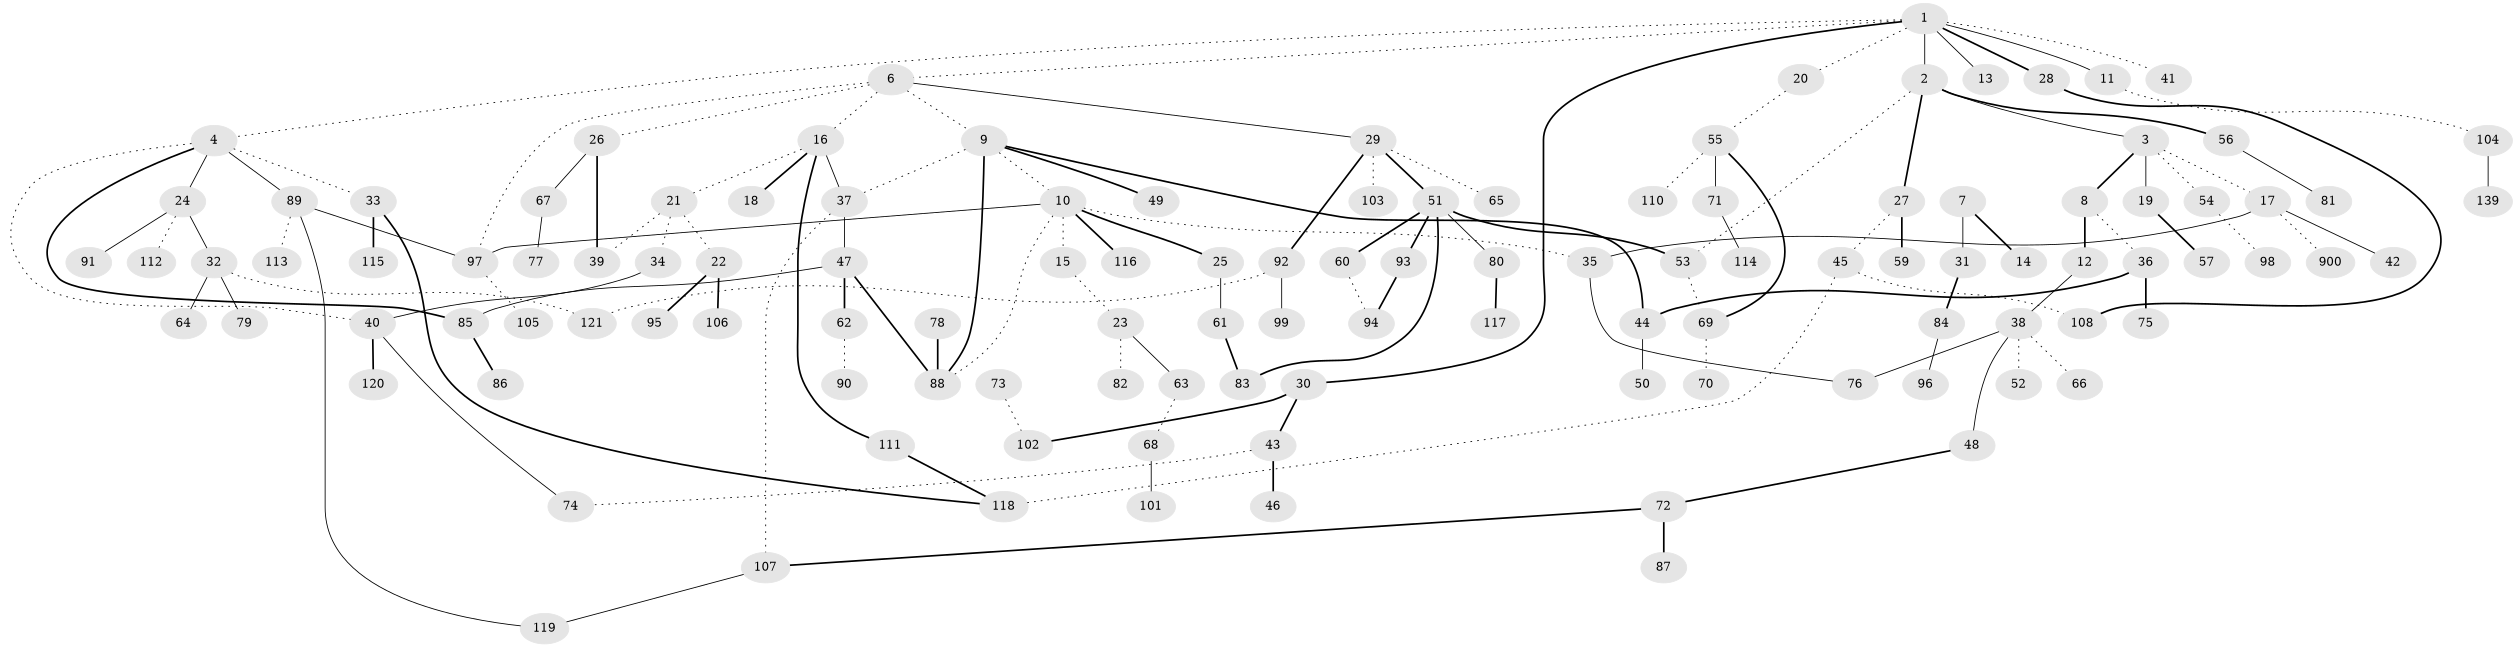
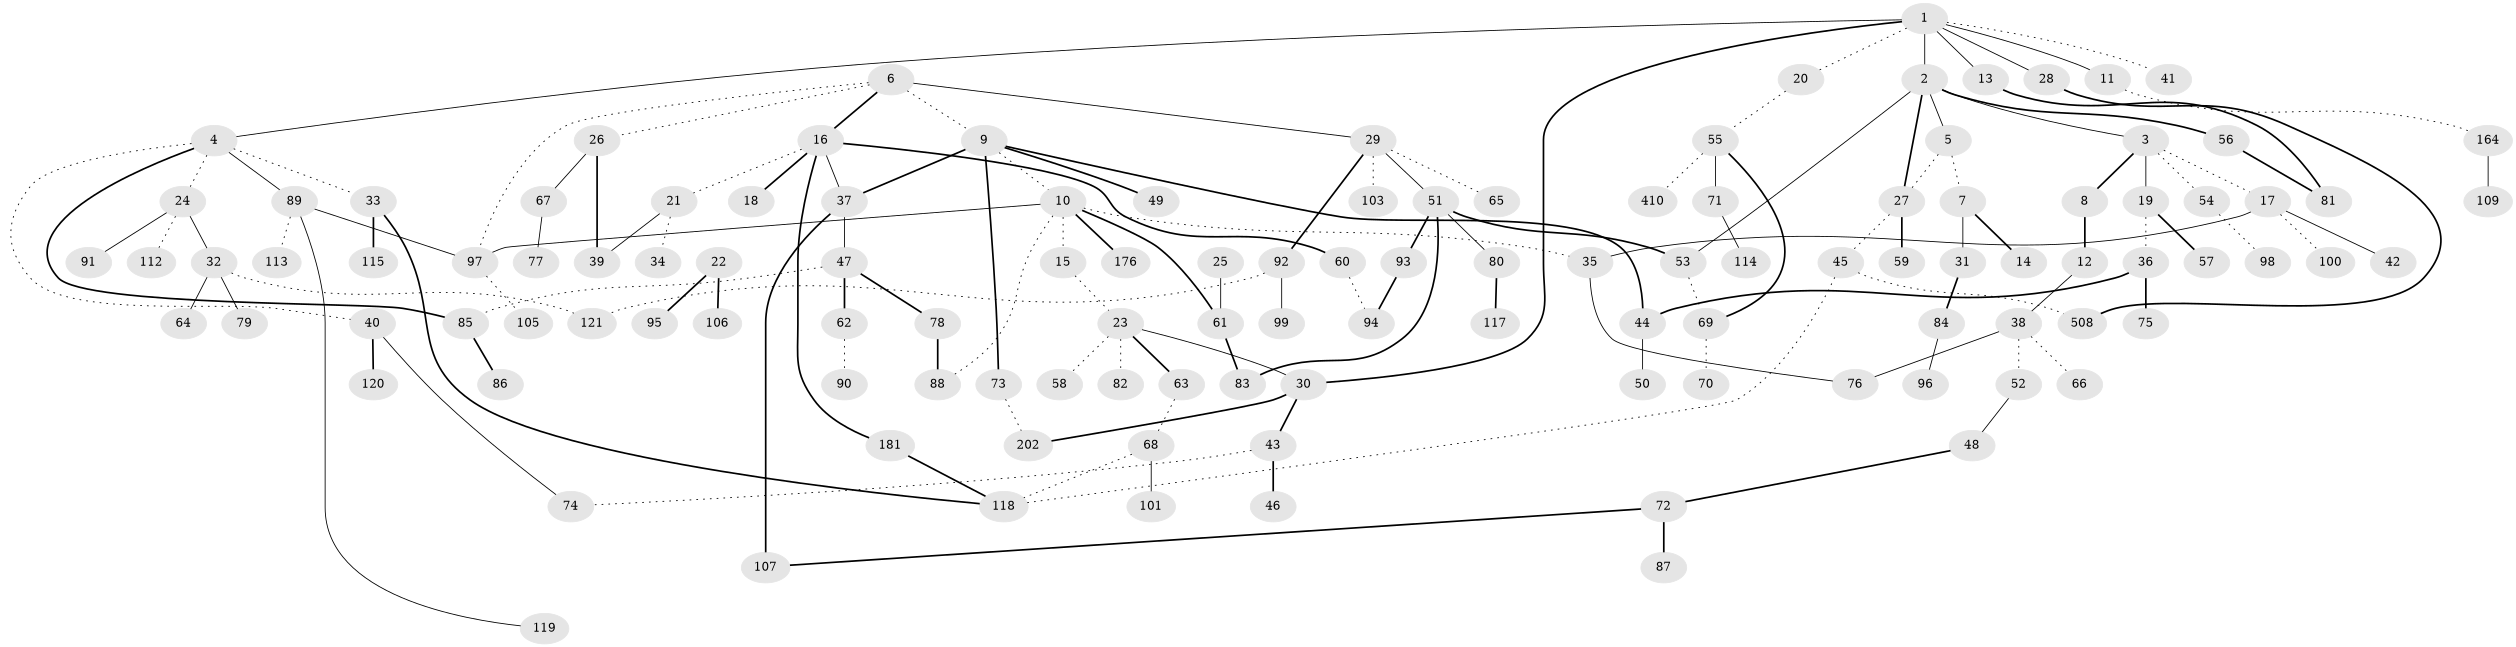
edge "1" -- "6": removed
edge "1" -- "28": style bold -> solid
edge "1" -- "4": style dotted -> solid
edge "6" -- "16": style dotted -> bold
edge "13" -- "81": added
node "5": added
node "104": label "104" -> "164"
edge "4" -- "24": style solid -> dotted
edge "9" -- "37": style dotted -> bold
edge "29" -- "51": style bold -> solid
edge "56" -- "81": style solid -> bold
edge "2" -- "53": style dotted -> solid
node "110": label "110" -> "410"
node "139": label "139" -> "109"
edge "51" -- "60": now "16" -- "60"
edge "21" -- "39": style dotted -> solid
edge "10" -- "25": now "10" -- "61"
edge "8" -- "36": now "19" -- "36"
edge "21" -- "22": removed
node "116": label "116" -> "176"
node "900": label "900" -> "100"
edge "9" -- "88": now "9" -- "73"
edge "47" -- "85": style solid -> dotted
edge "34" -- "40": removed
edge "47" -- "88": now "47" -- "78"
node "108": label "108" -> "508"
edge "23" -- "30": added
edge "23" -- "63": style solid -> bold
edge "37" -- "107": style dotted -> bold
edge "38" -- "48": now "52" -- "48"
node "58": added
node "111": label "111" -> "181"
node "102": label "102" -> "202"
edge "68" -- "118": added
edge "107" -- "119": removed
